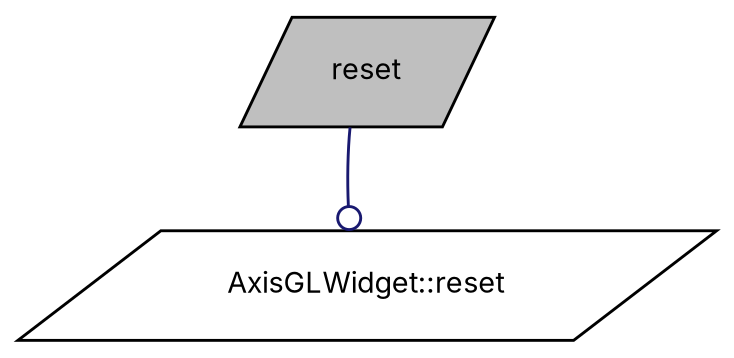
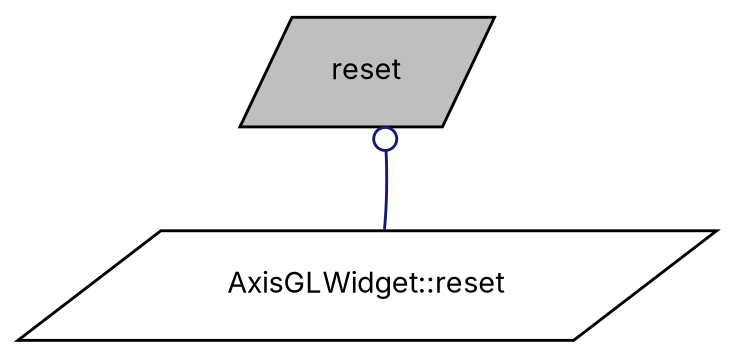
edge "reset" -> "AxisGLWidget::reset": reversed
